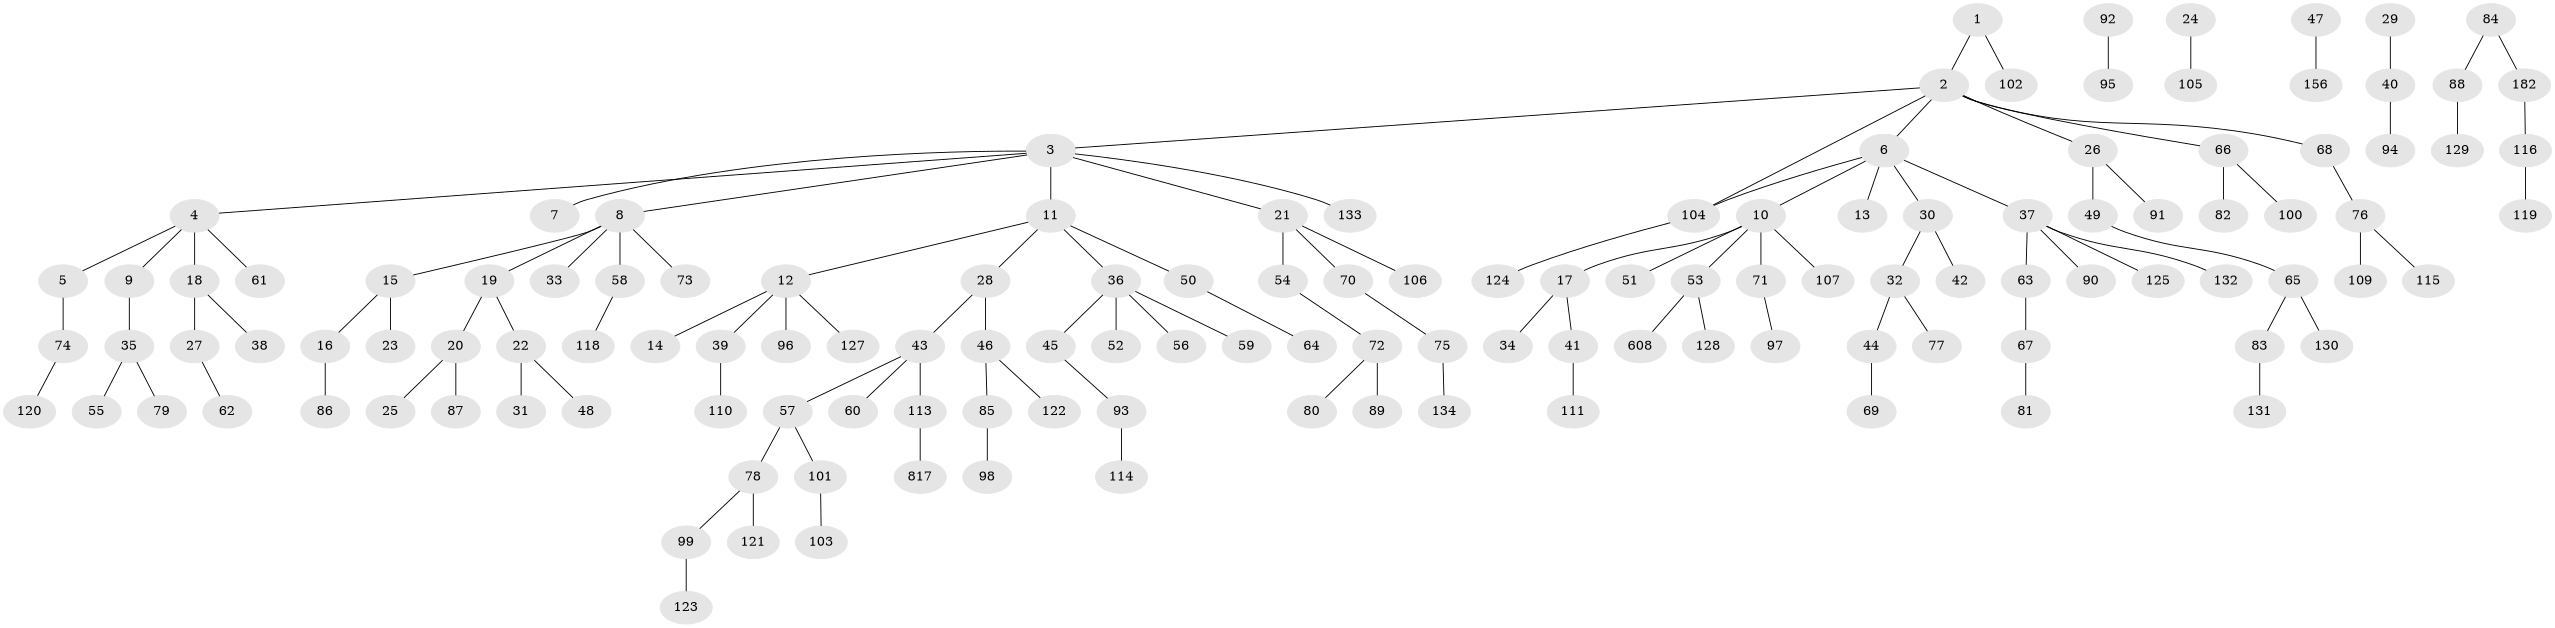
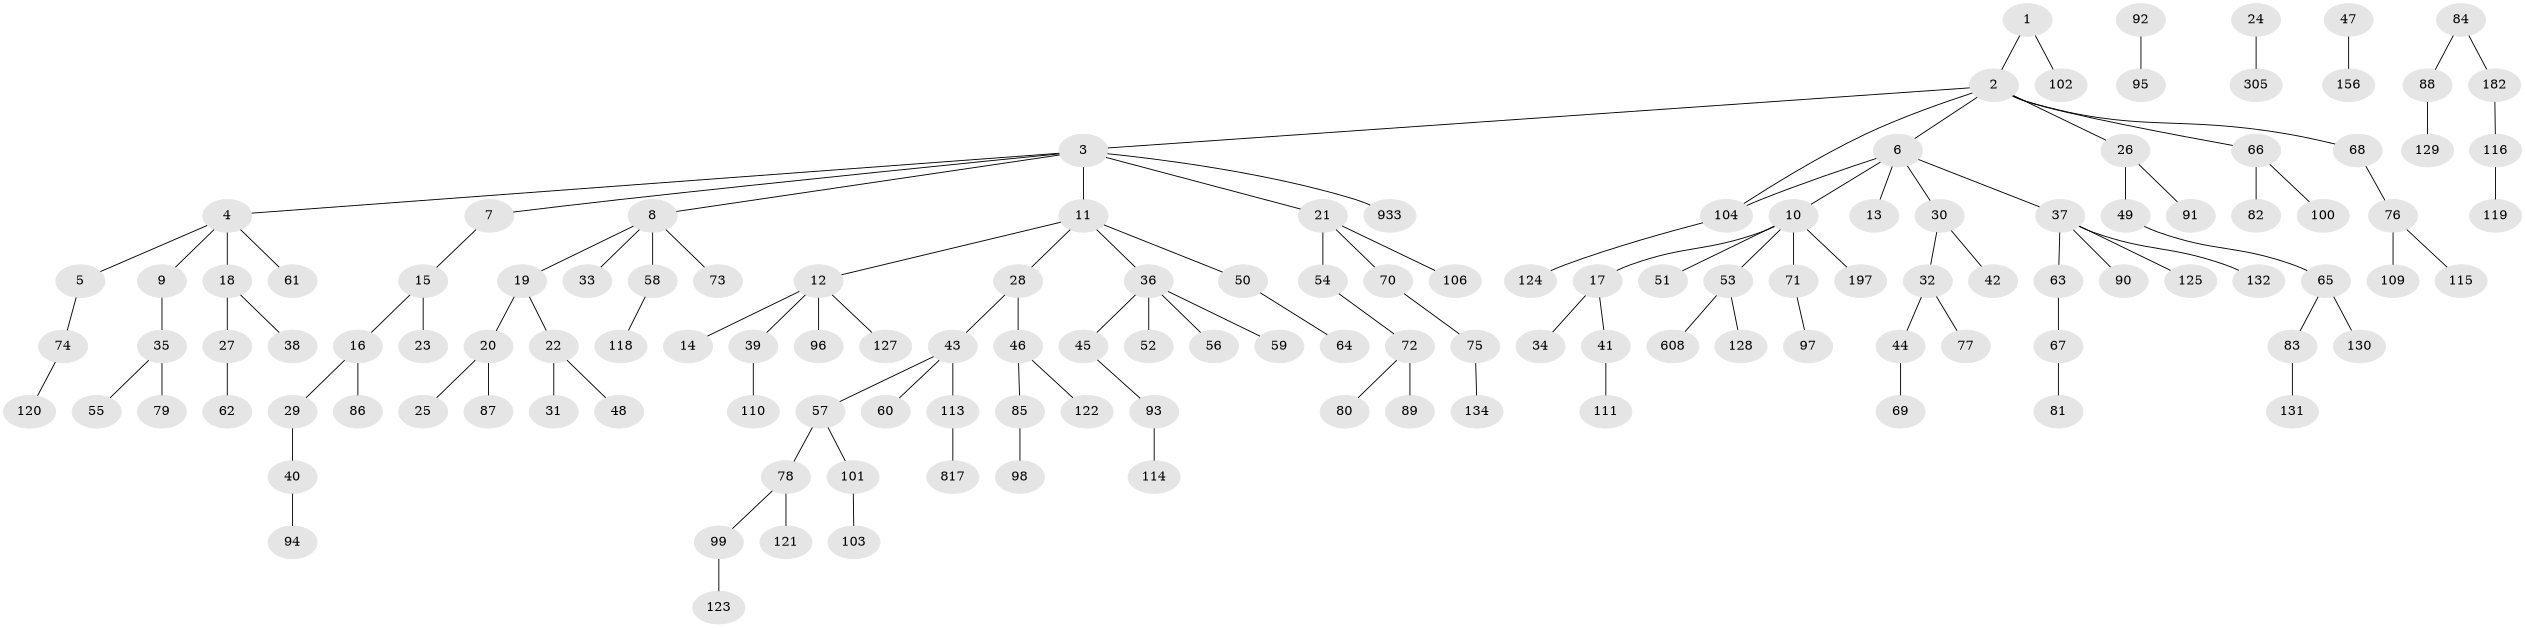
node "105": label "105" -> "305"
node "133": label "133" -> "933"
edge "8" -- "15": now "7" -- "15"
node "107": label "107" -> "197"
edge "16" -- "29": added
